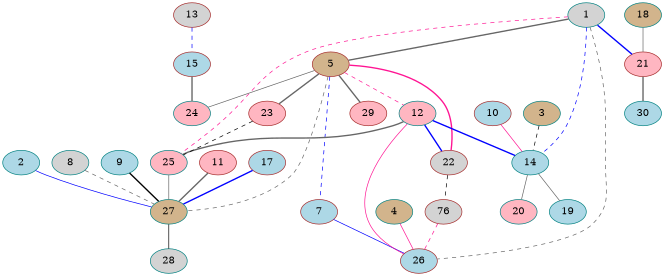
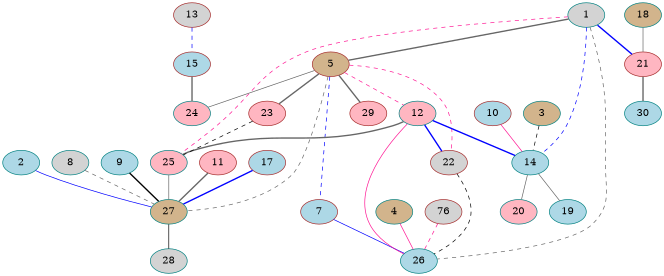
edge "5" -- "22": style bold -> dashed
edge "22" -- "76": now "22" -- "26"
node "26": color brown -> teal
